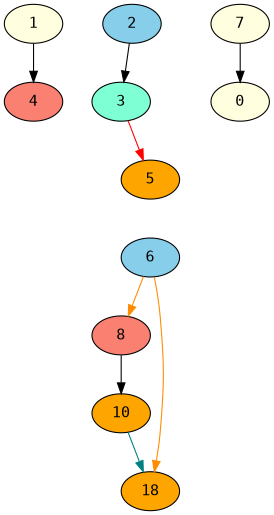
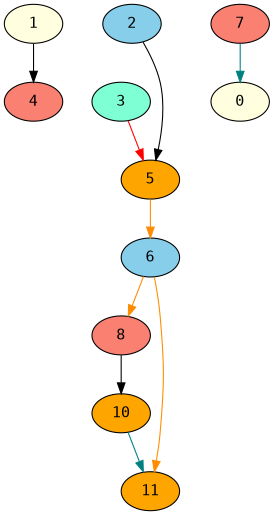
node "7": fillcolor lightyellow -> salmon
edge "2" -> "3": now "2" -> "5"
edge "7" -> "0": color black -> teal
edge "5" -> "6": added
node "18": label "18" -> "11"
